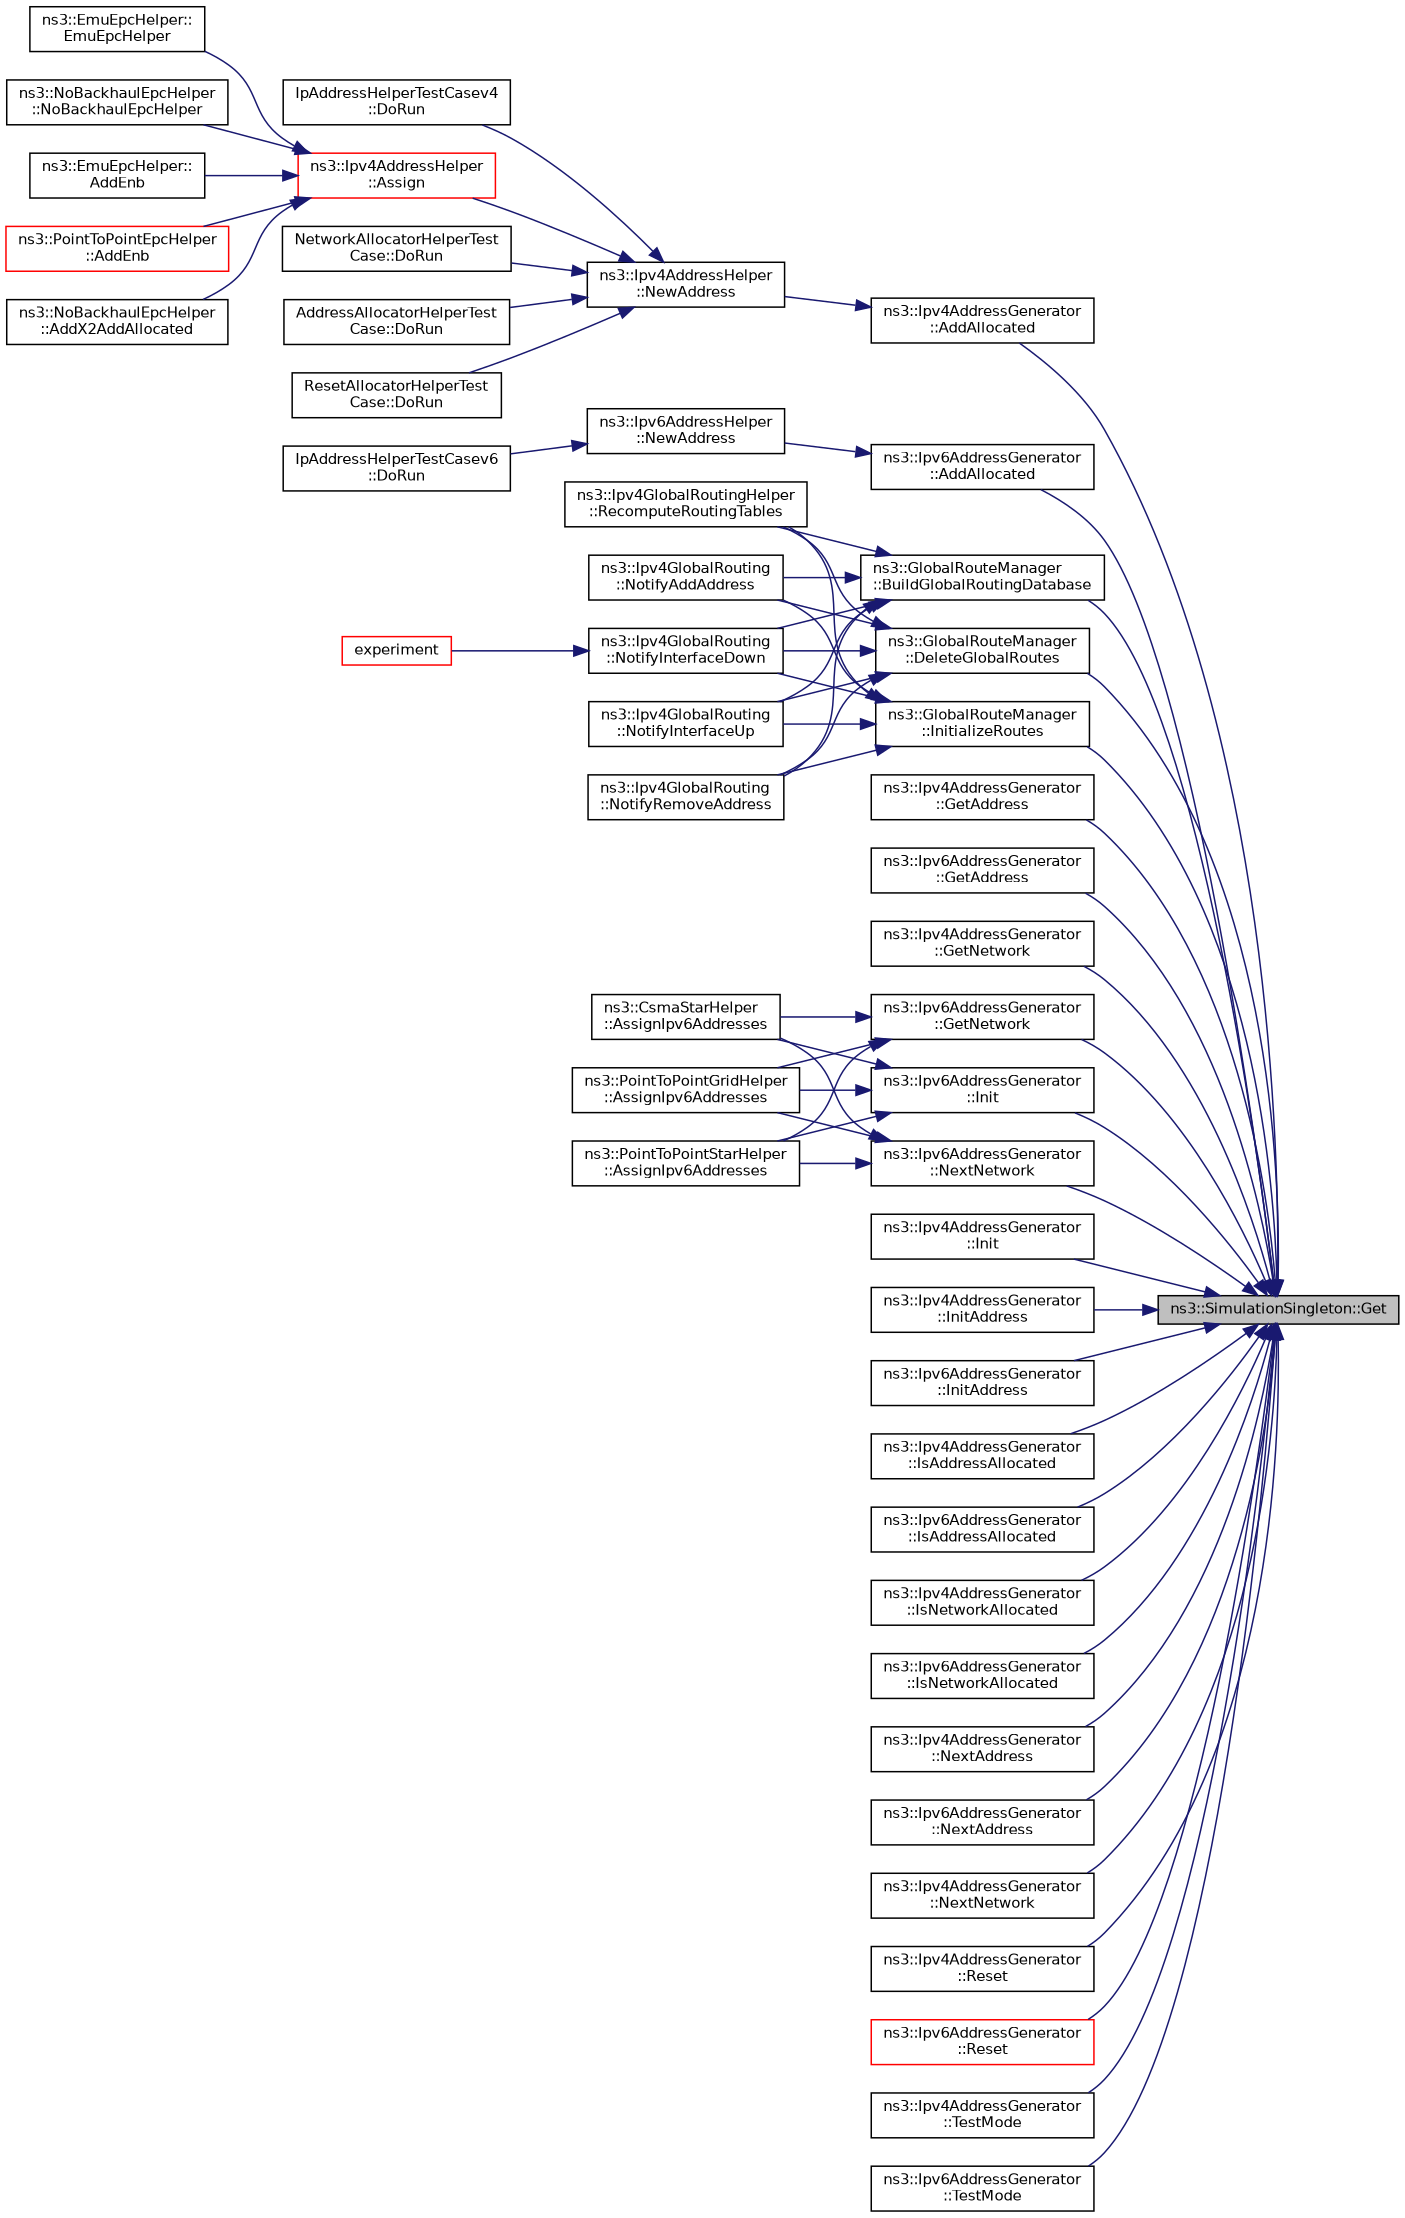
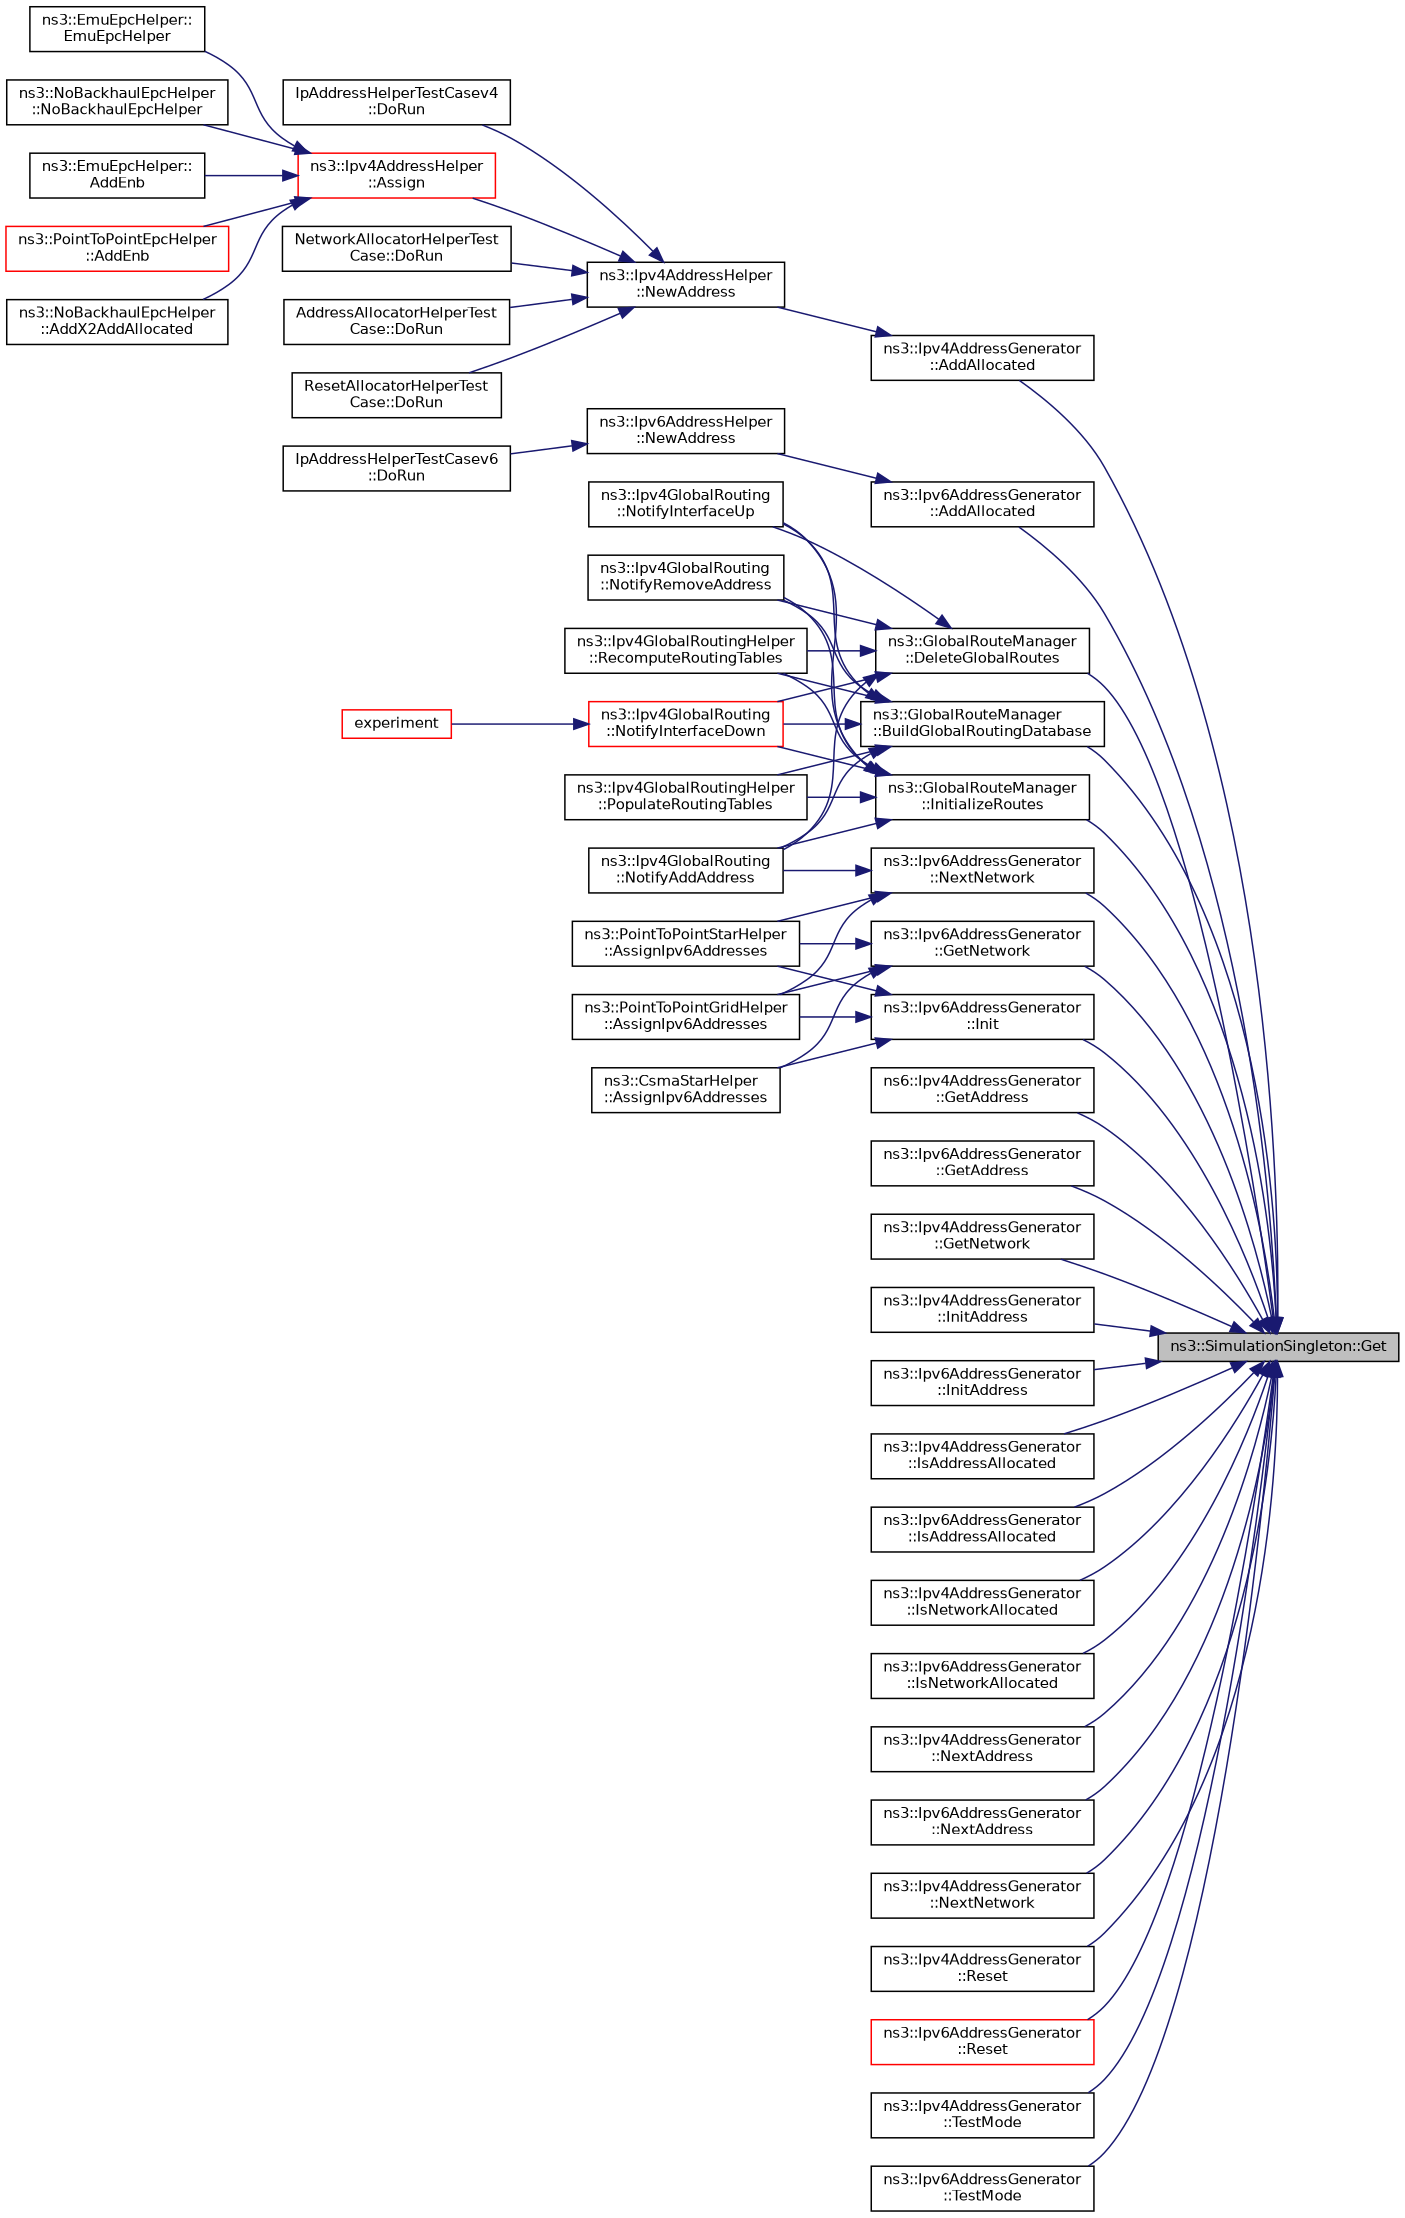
node "ns3::Ipv4GlobalRouting ::NotifyInterfaceDown": color black -> red
node "ns3::Ipv4GlobalRoutingHelper ::PopulateRoutingTables": added
node "ns3::Ipv4AddressGenerator ::GetAddress": label "ns3::Ipv4AddressGenerator ::GetAddress" -> "ns6::Ipv4AddressGenerator ::GetAddress"
edge "ns3::CsmaStarHelper ::AssignIpv6Addresses" -> "ns3::Ipv6AddressGenerator ::NextNetwork": now "ns3::Ipv4GlobalRouting ::NotifyAddAddress" -> "ns3::Ipv6AddressGenerator ::NextNetwork"
node "ns3::Ipv4AddressGenerator ::Init": removed
